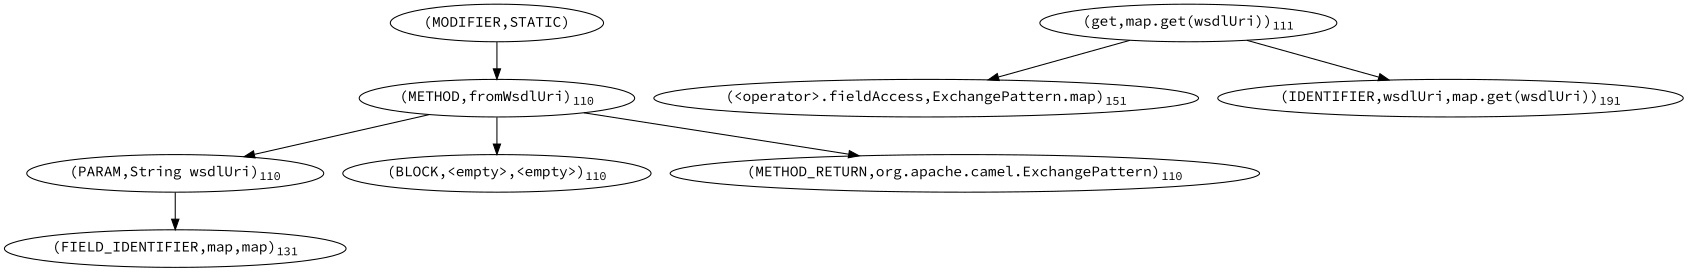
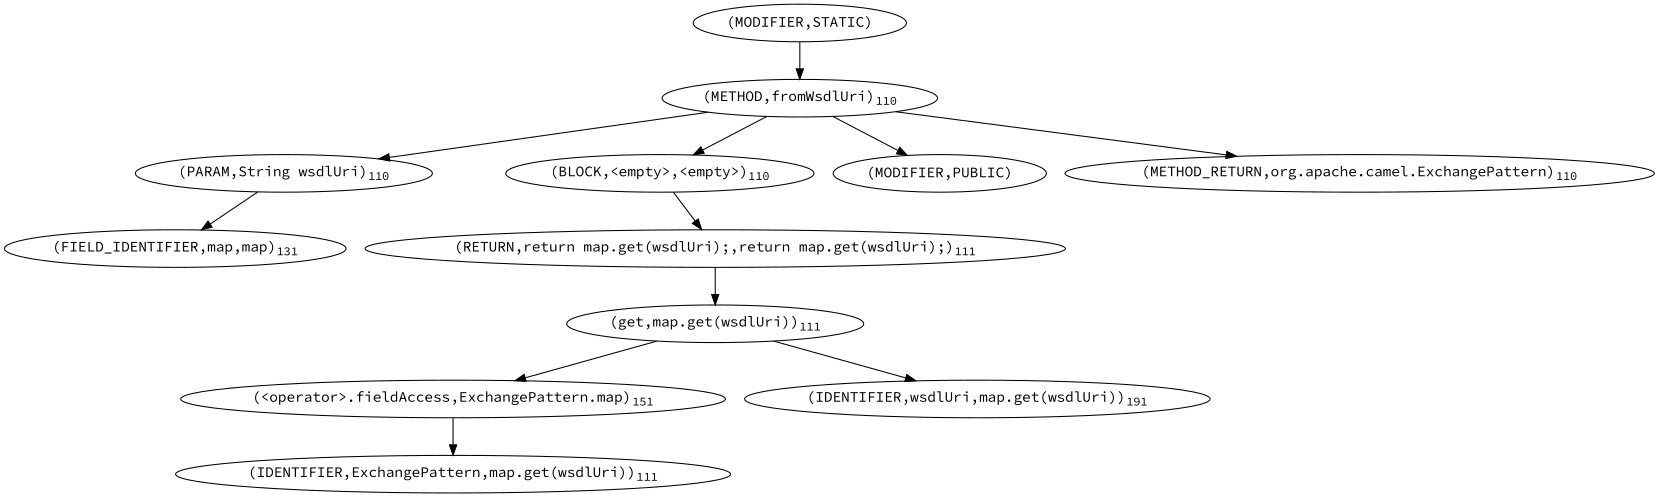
node "(MODIFIER,PUBLIC)": added
node "(RETURN,return map.get(wsdlUri);,return map.get(wsdlUri);)": added
node "(IDENTIFIER,ExchangePattern,map.get(wsdlUri))": added
